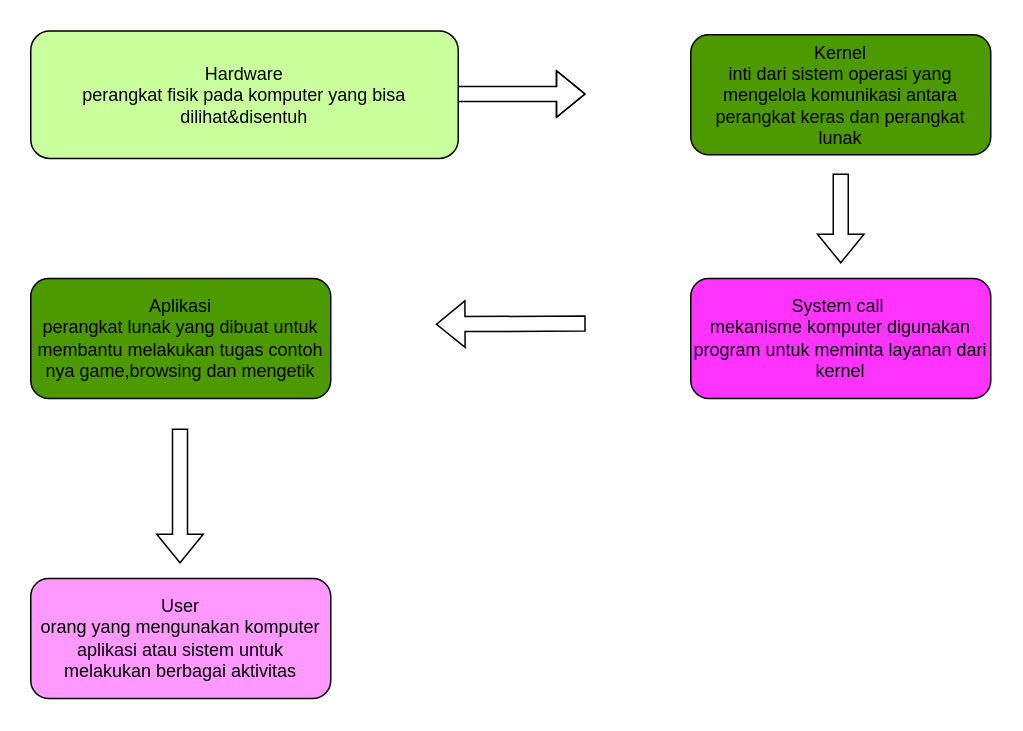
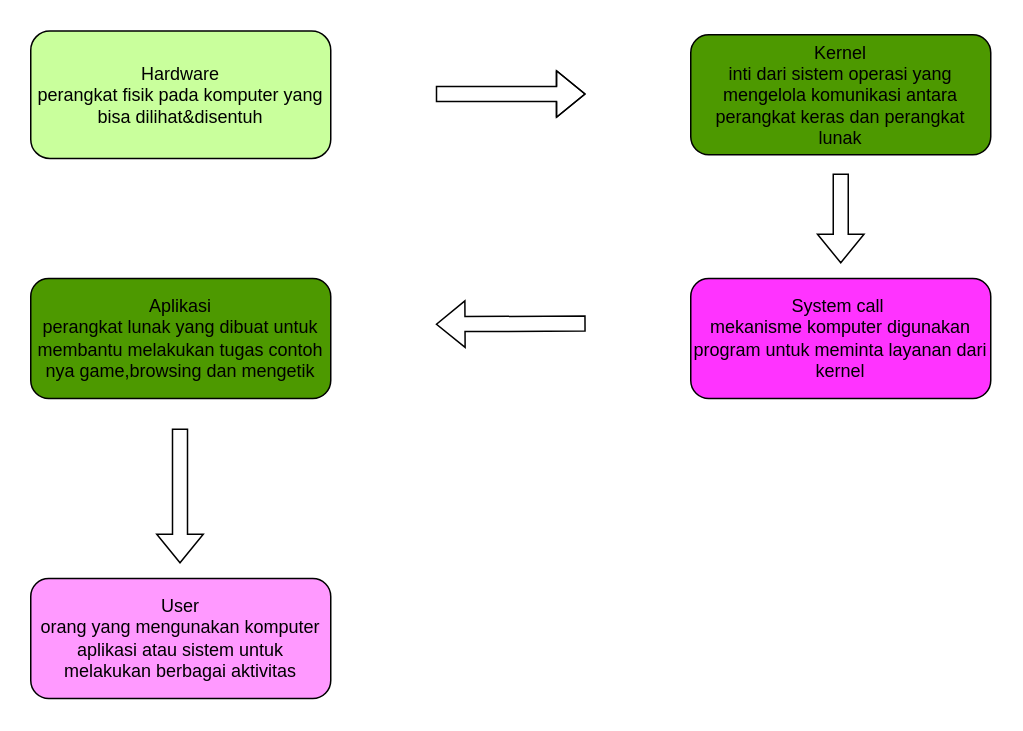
node "Hardware perangkat fisik pada komputer yang bisa dilihat&disentuh": size 428x128 -> 300x128
